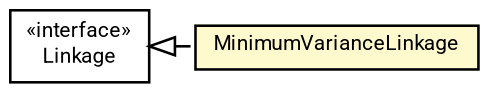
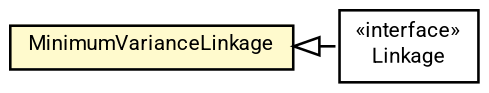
edge "MinimumVarianceLinkage" -> "Linkage": reversed
